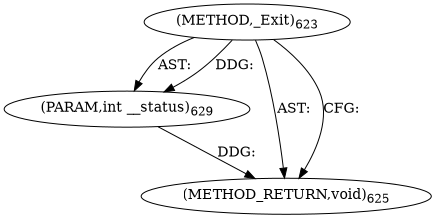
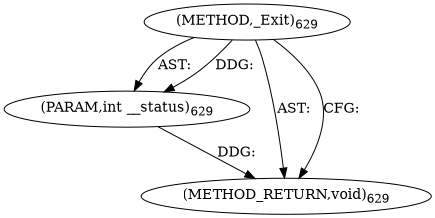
node "(METHOD,_Exit)": text "623" -> "629"
node "(METHOD_RETURN,void)": text "625" -> "629"
